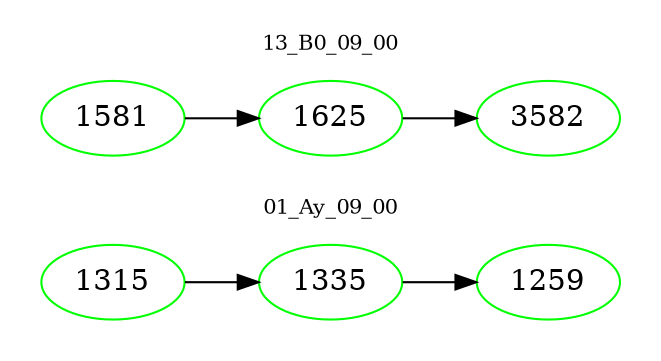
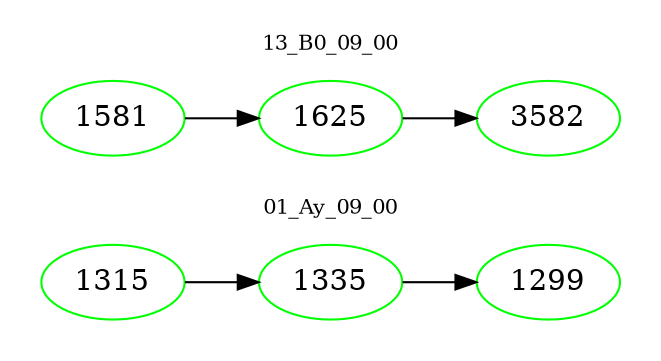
node "1259": label "1259" -> "1299"
